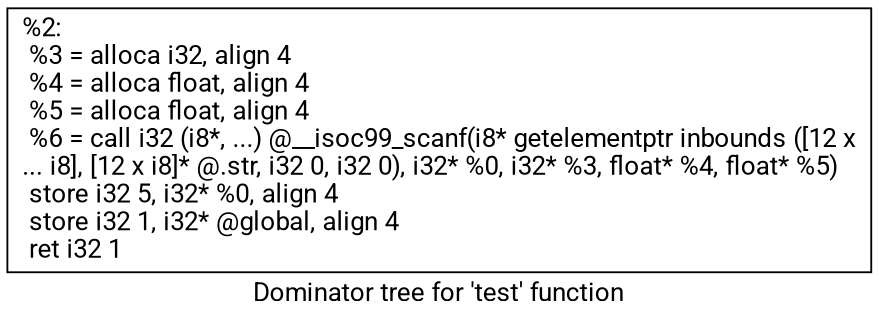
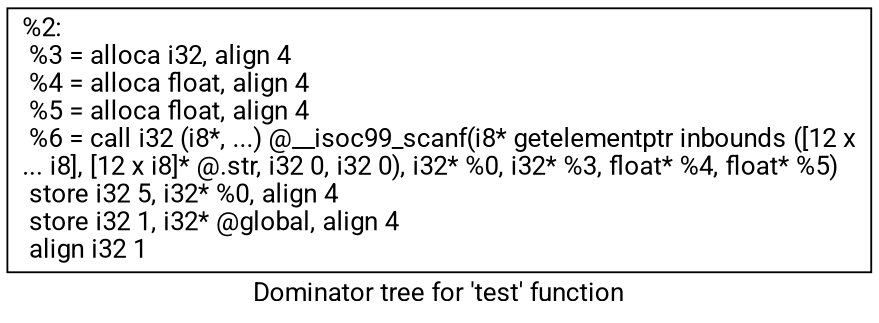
node "%2:": text "ret i32 1" -> "align i32 1"
